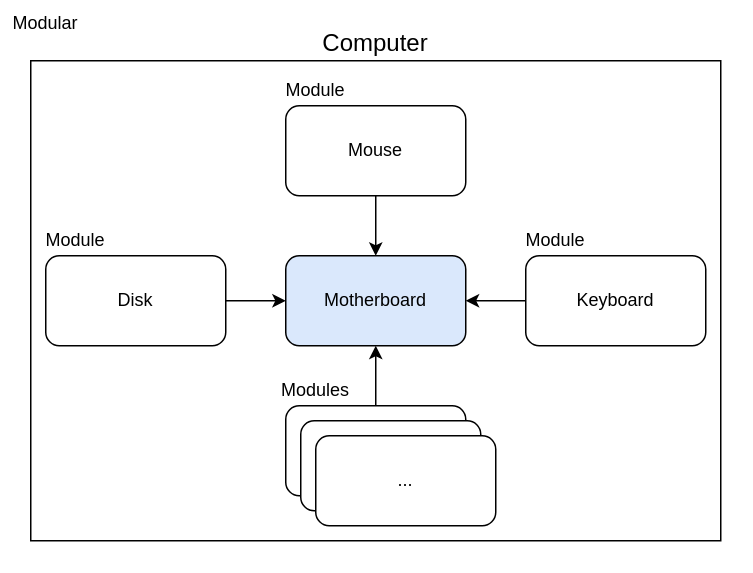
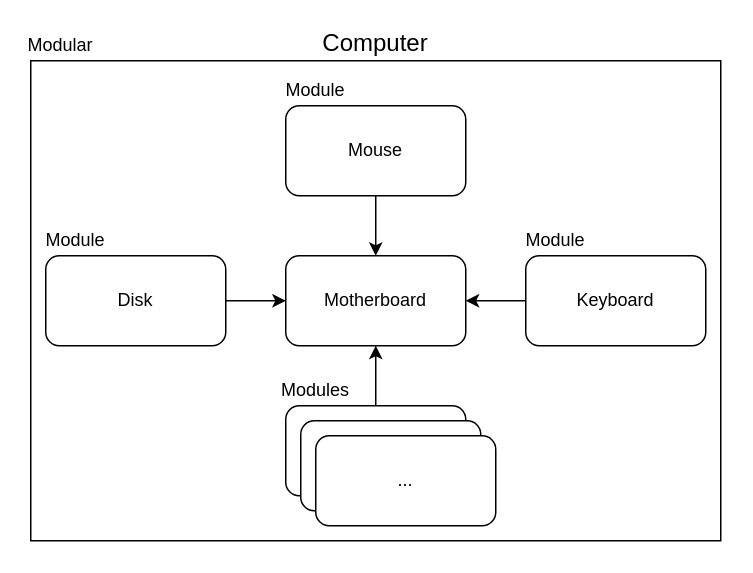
node "Modular": moved (46, 23) -> (61, 46)
node "Motherboard": fillcolor #dae8fc -> #ffffff
